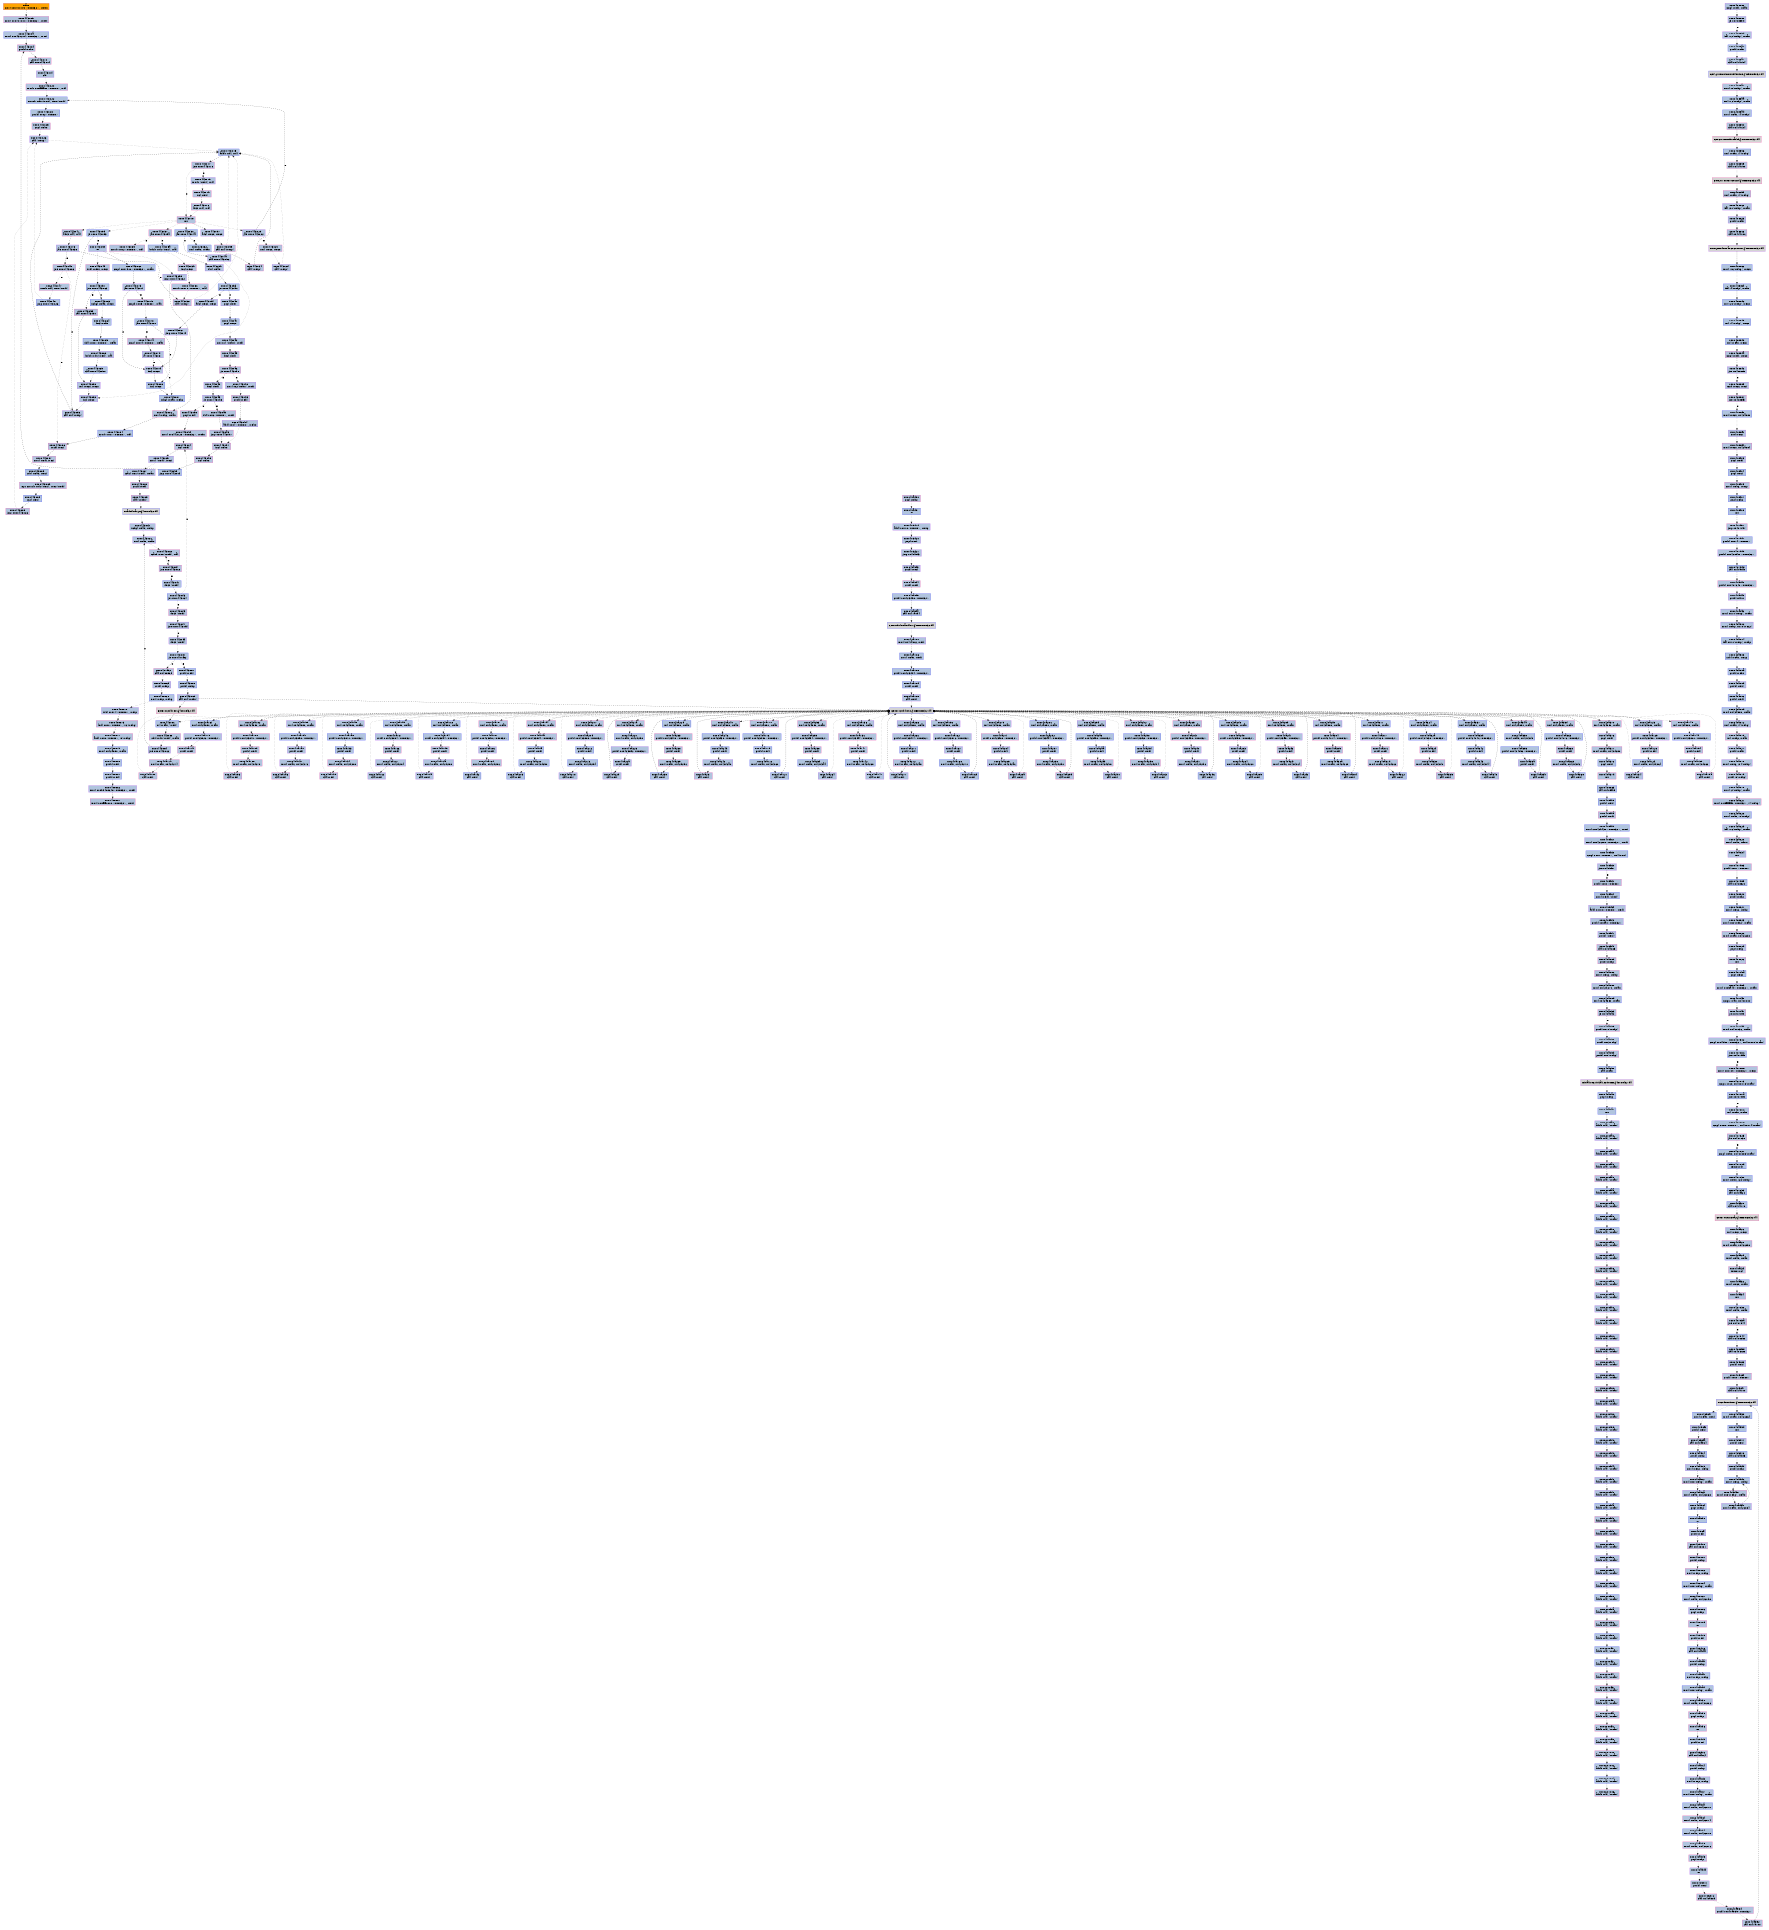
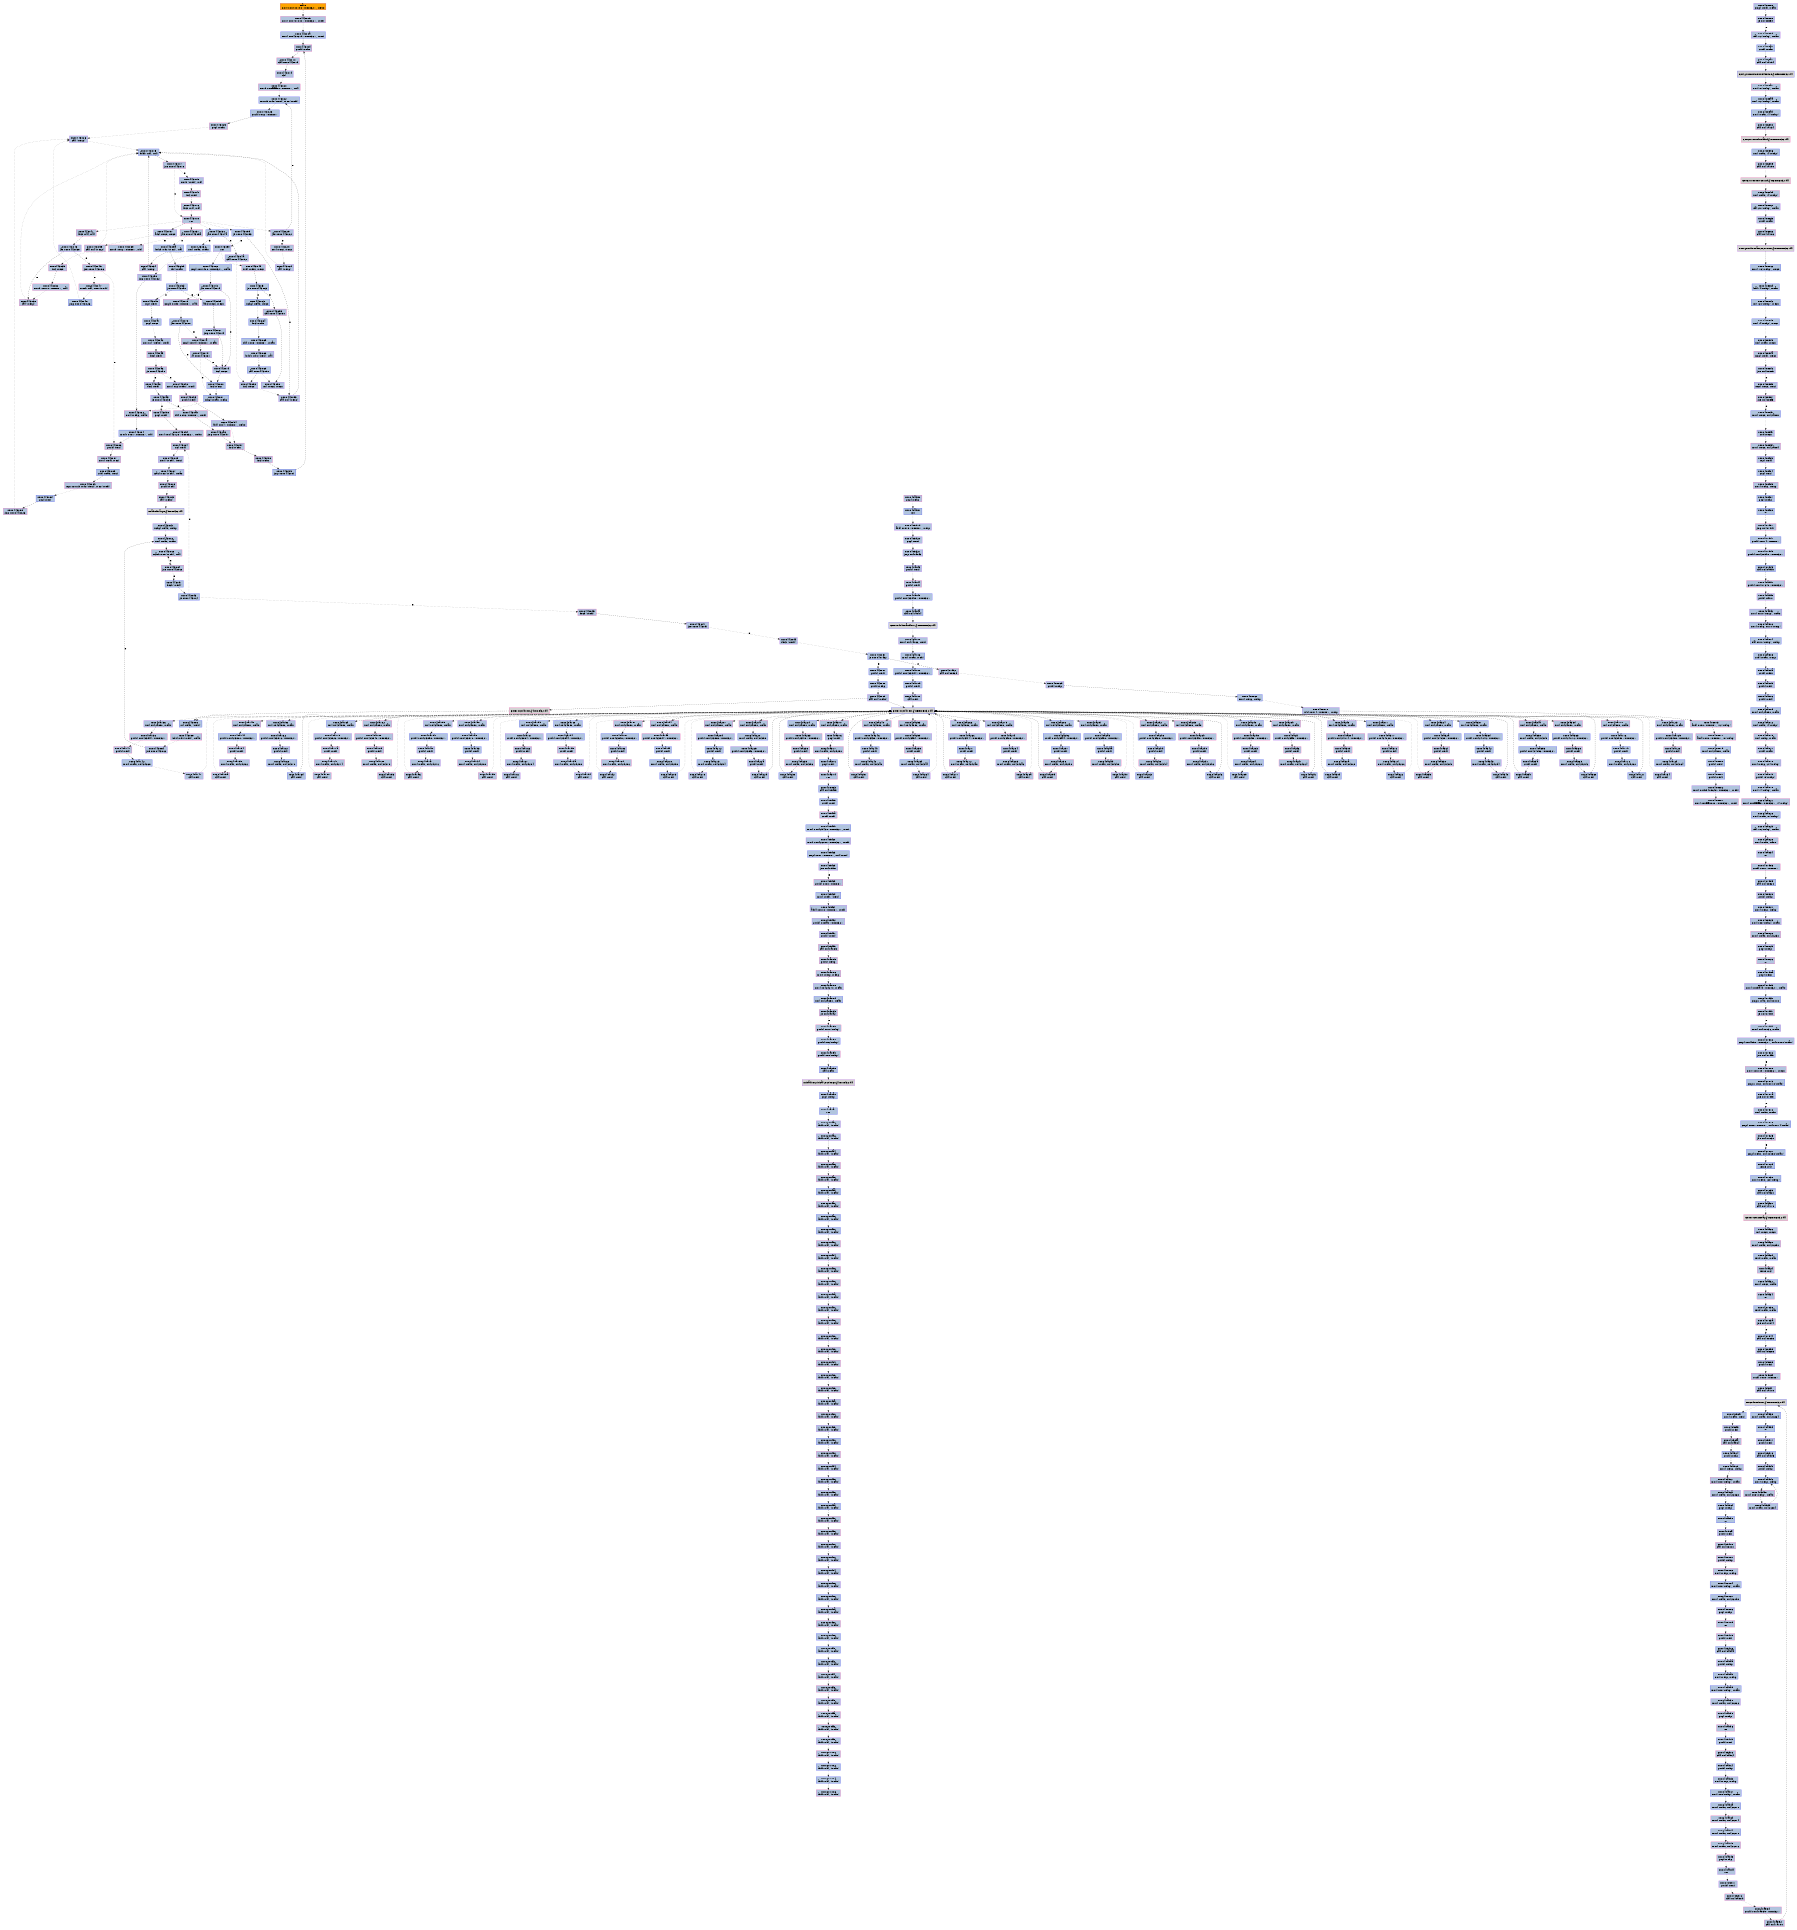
edge "0x00443090 xorl %ecx, %ecx" -> "0x00443092 incl %ecx": now "0x00443069 call 0x00443090" -> "0x00443092 incl %ecx"
node "0x0040ae1e movl -2(%ebp), %eax": label "0x0040ae1e movl -2(%ebp), %eax" -> "0x0040ae1e movl -4(%ebp), %eax"
